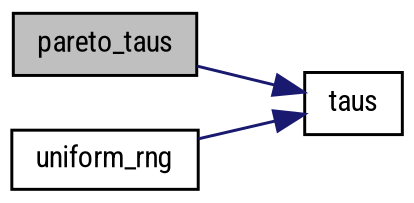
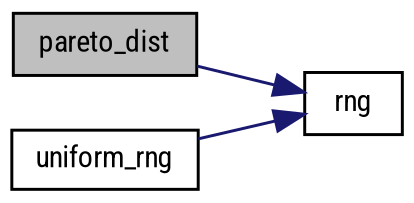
node "pareto_taus": label "pareto_taus" -> "pareto_dist"
node "taus": label "taus" -> "rng"
